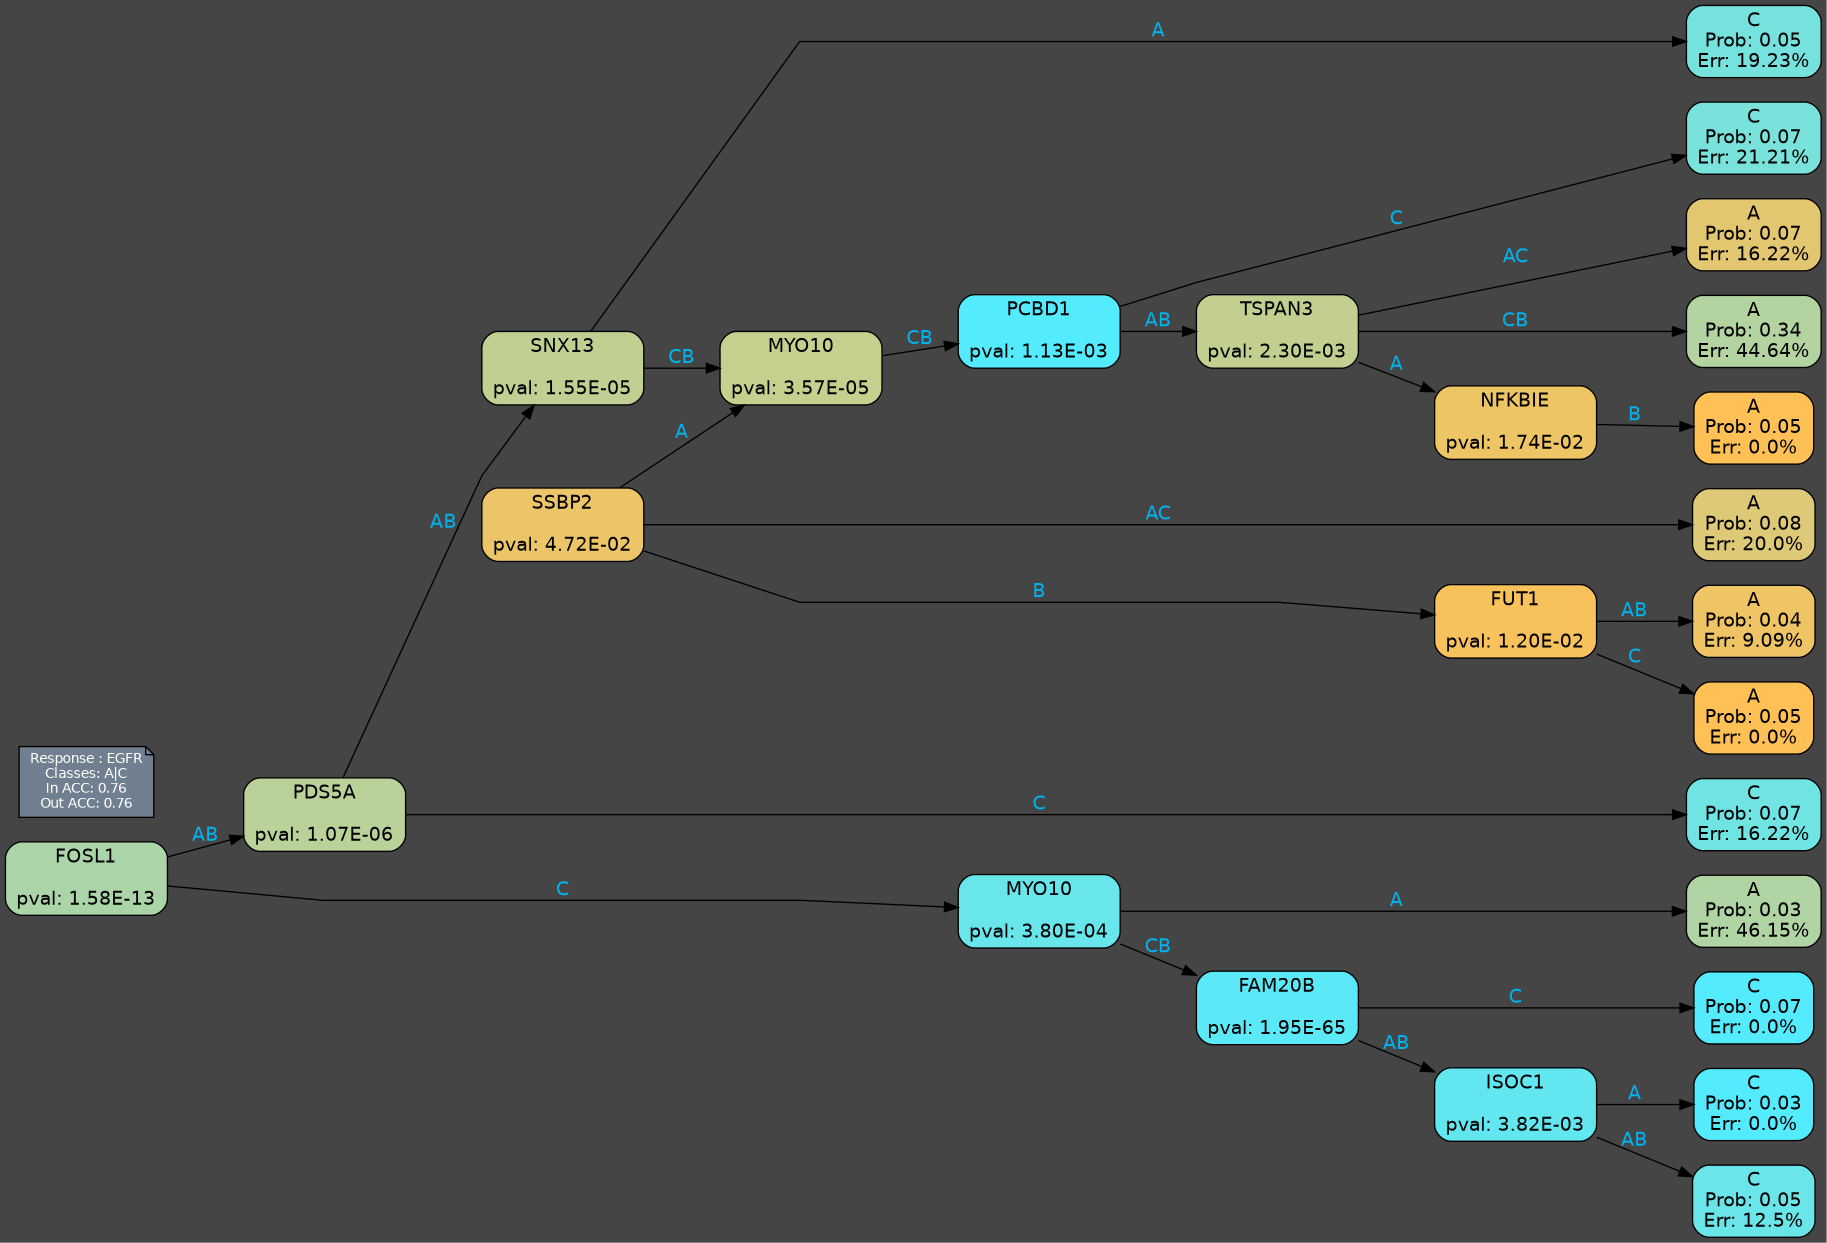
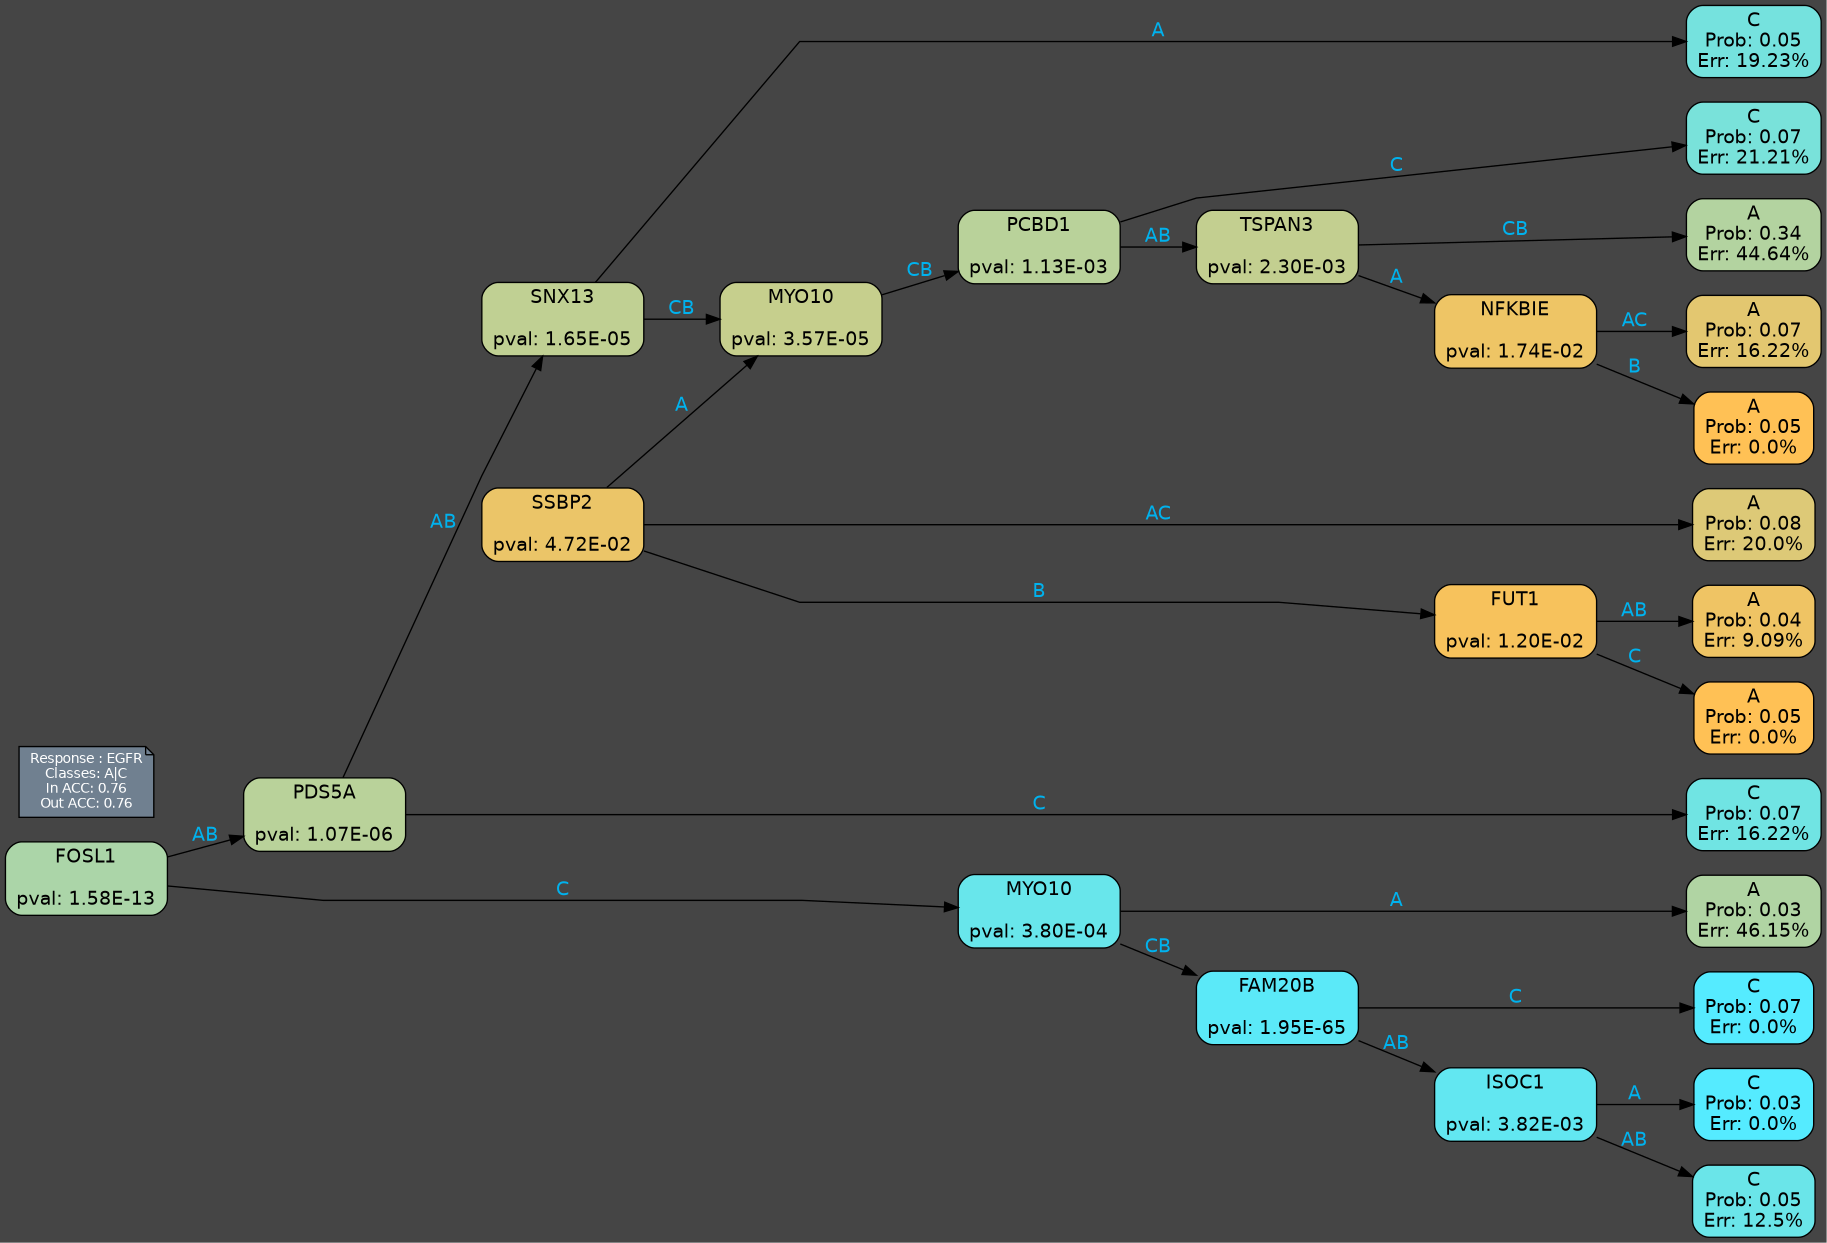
edge "TSPAN3 pval: 2.30E-03" -> "A Prob: 0.07 Err: 16.22%": now "NFKBIE pval: 1.74E-02" -> "A Prob: 0.07 Err: 16.22%"
node "PCBD1 pval: 1.13E-03": fillcolor #55ebff -> #b9d29a
node "SNX13 pval: 1.55E-05": label "SNX13 pval: 1.55E-05" -> "SNX13 pval: 1.65E-05"
